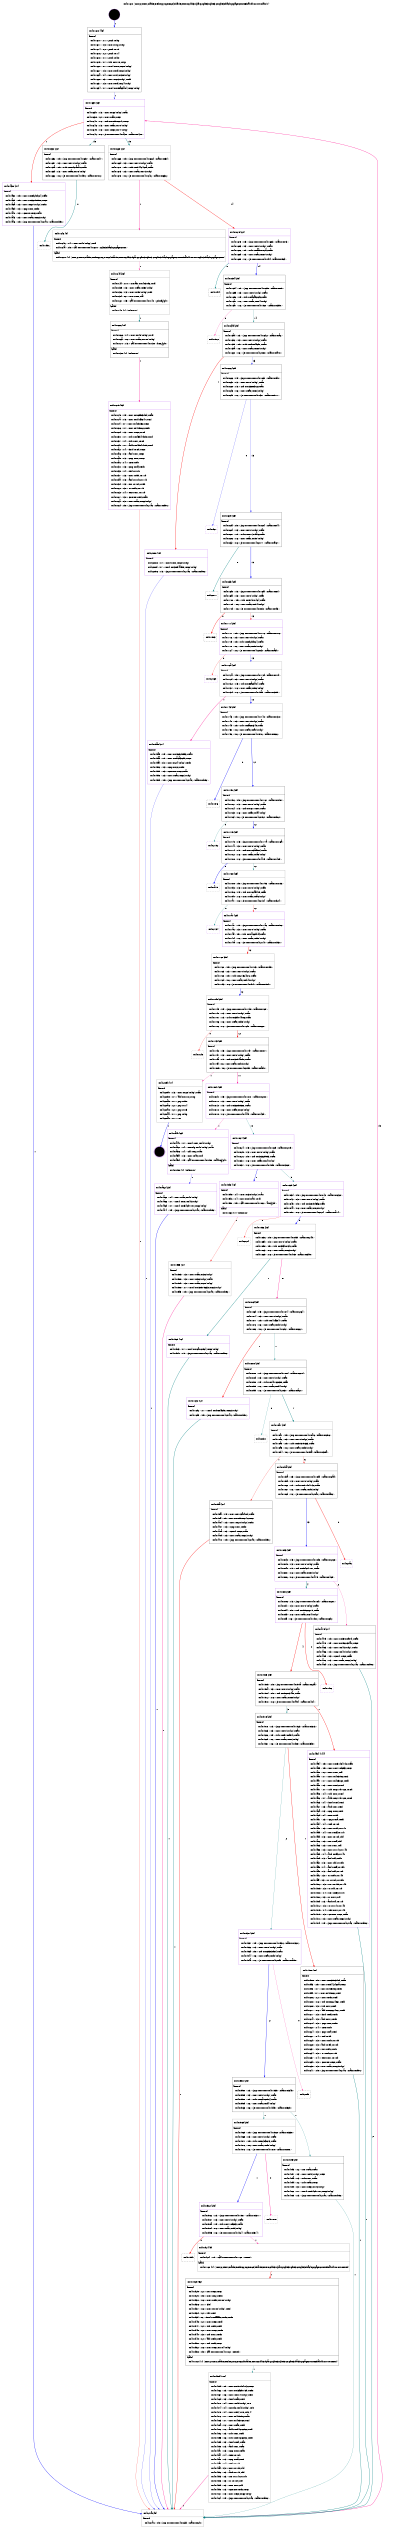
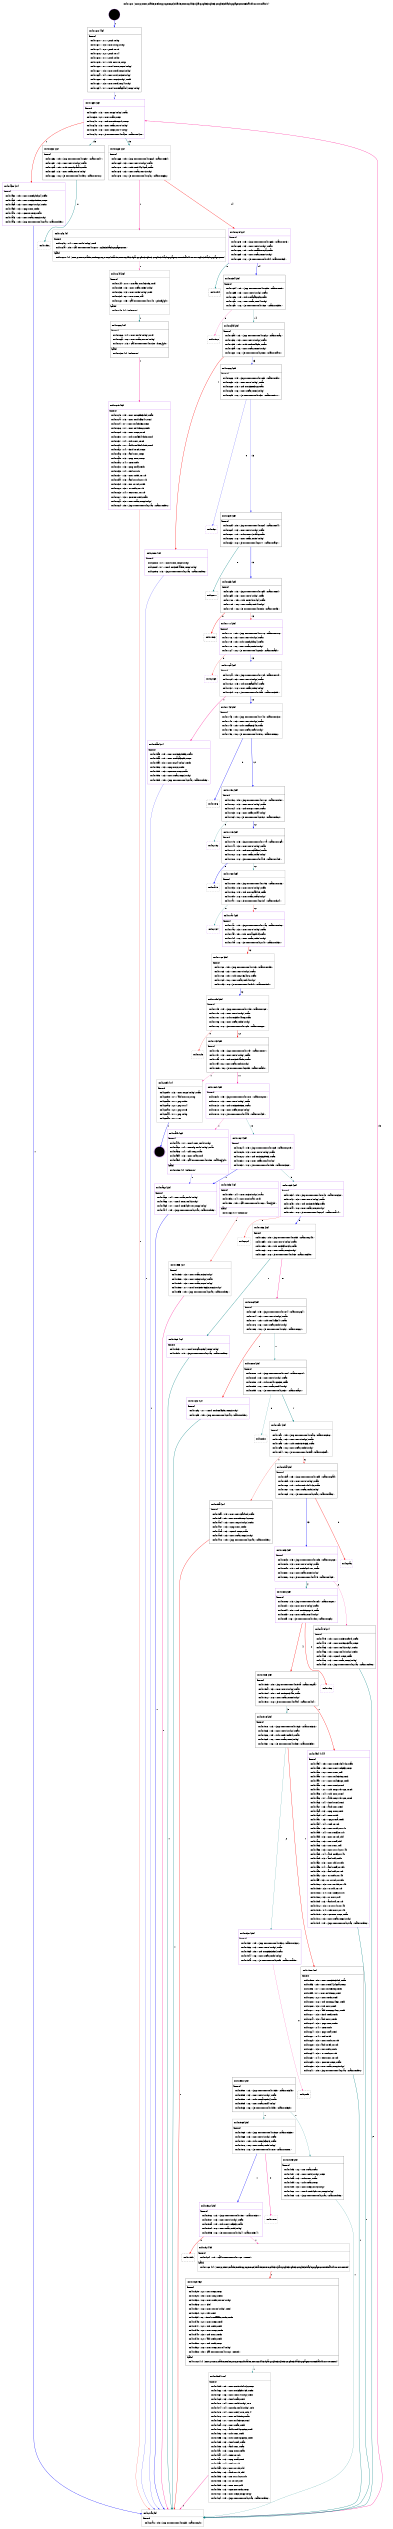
edge "0x401824 [25]" -> "0x4019d8 [13]": now "0x401824 [25]" -> "0x401a62 [23]"
edge "0x401937 [25]" -> "0x401950 [25]": removed, label "2"
